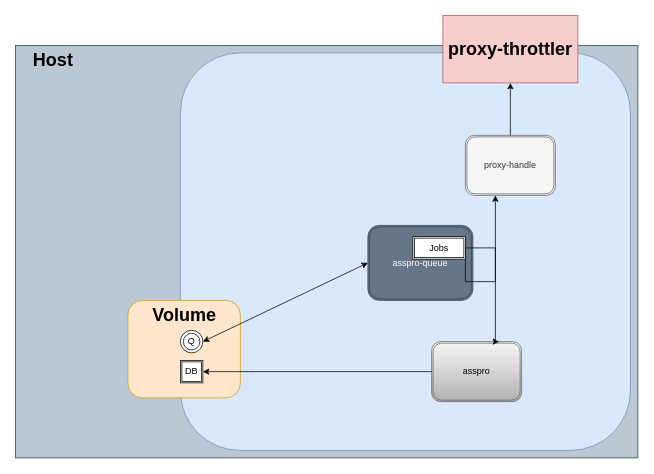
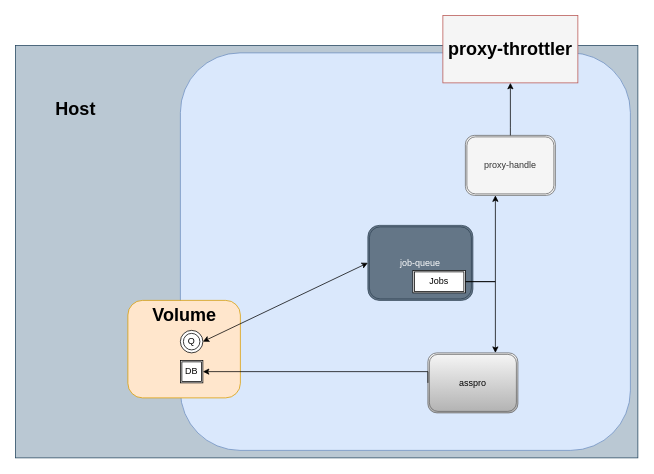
node "proxy-throttler": fillcolor #f8cecc -> #f5f5f5
node "Host": moved (53, 60) -> (75, 109)
node "Jobs": moved (439, 248) -> (439, 282)
node "asspro-queue": label "asspro-queue" -> "job-queue"
node "asspro": moved (477, 372) -> (473, 383)
